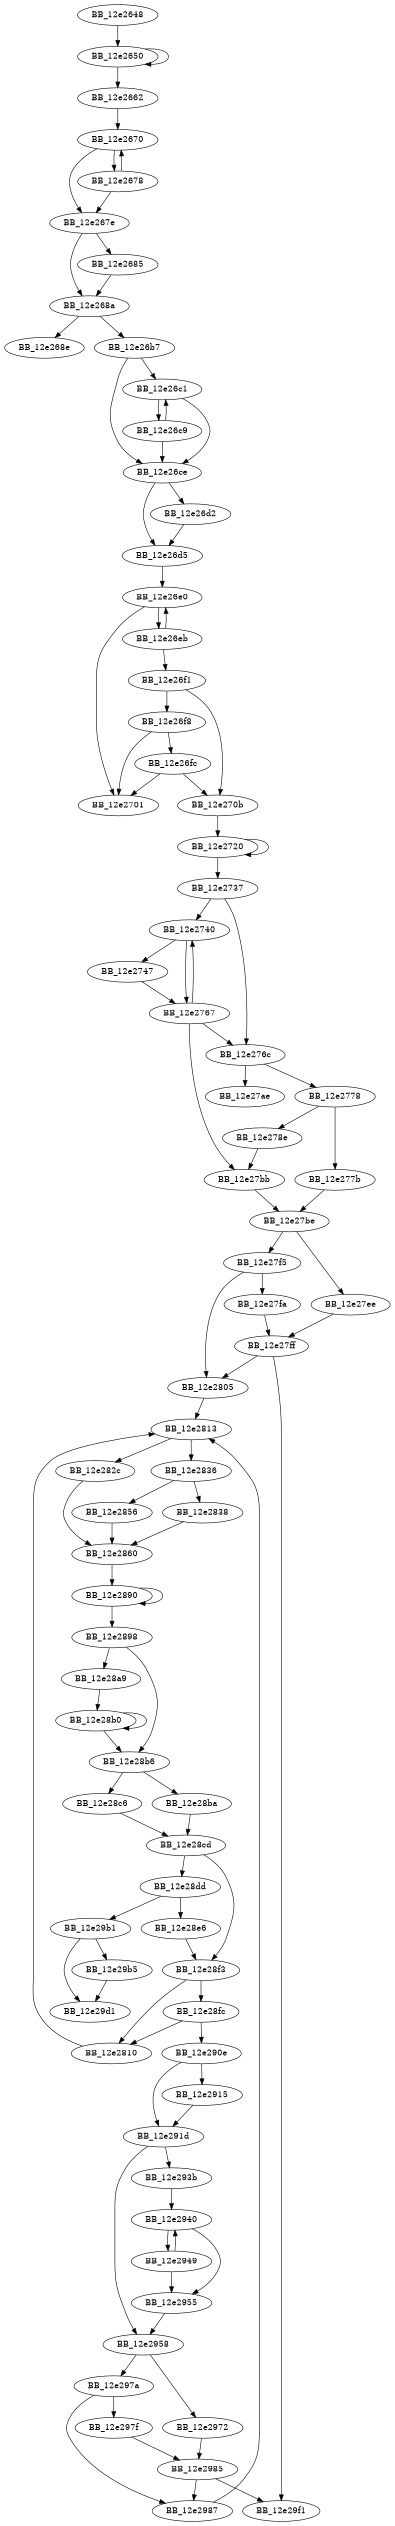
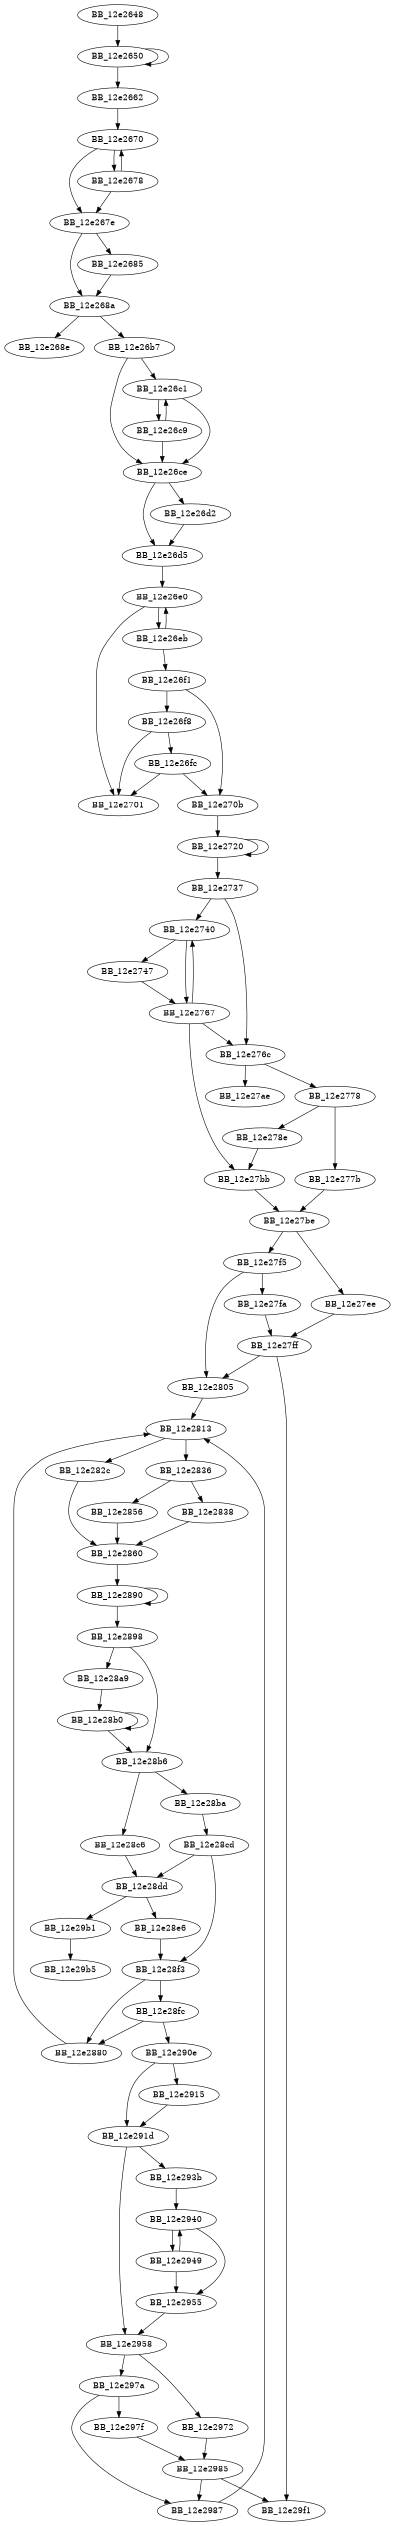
edge "BB_12e28c6" -> "BB_12e28cd": now "BB_12e28c6" -> "BB_12e28dd"
node "BB_12e29d1": removed
node "BB_12e2810": label "BB_12e2810" -> "BB_12e2880"
